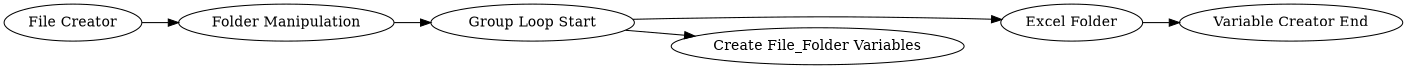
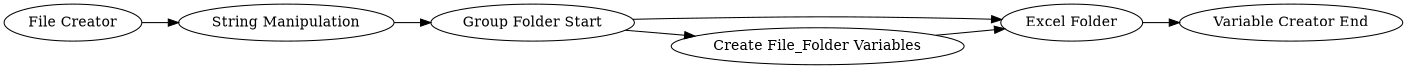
node "Folder Manipulation": label "Folder Manipulation" -> "String Manipulation"
node "Group Loop Start": label "Group Loop Start" -> "Group Folder Start"
edge "Create File_Folder Variables" -> "Excel Folder": added
